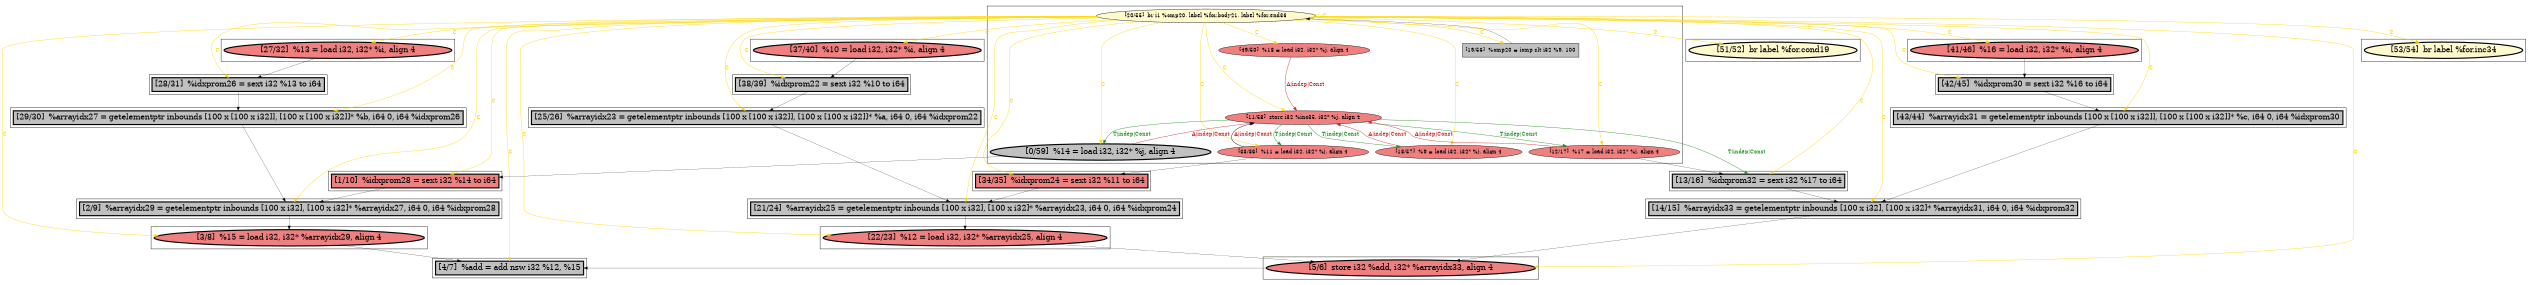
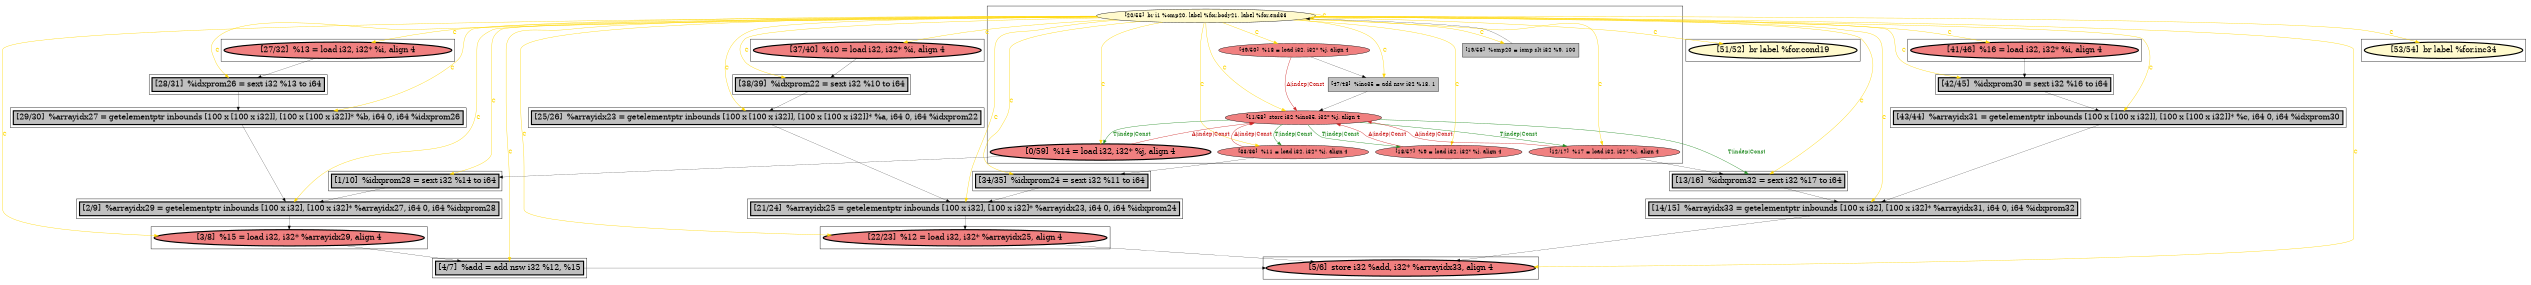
node "[47/48]  %inc35 = add nsw i32 %18, 1": added
edge "[33/36]  %11 = load i32, i32* %j, align 4" -> "[11/58]  store i32 %inc35, i32* %j, align 4": color black -> firebrick3
node "[0/59]  %14 = load i32, i32* %j, align 4": fillcolor grey -> lightcoral
node "[1/10]  %idxprom28 = sext i32 %14 to i64": fillcolor lightcoral -> grey
node "[34/35]  %idxprom24 = sext i32 %11 to i64": fillcolor lightcoral -> grey
edge "[5/6]  store i32 %add, i32* %arrayidx33, align 4" -> "[4/7]  %add = add nsw i32 %12, %15": reversed
